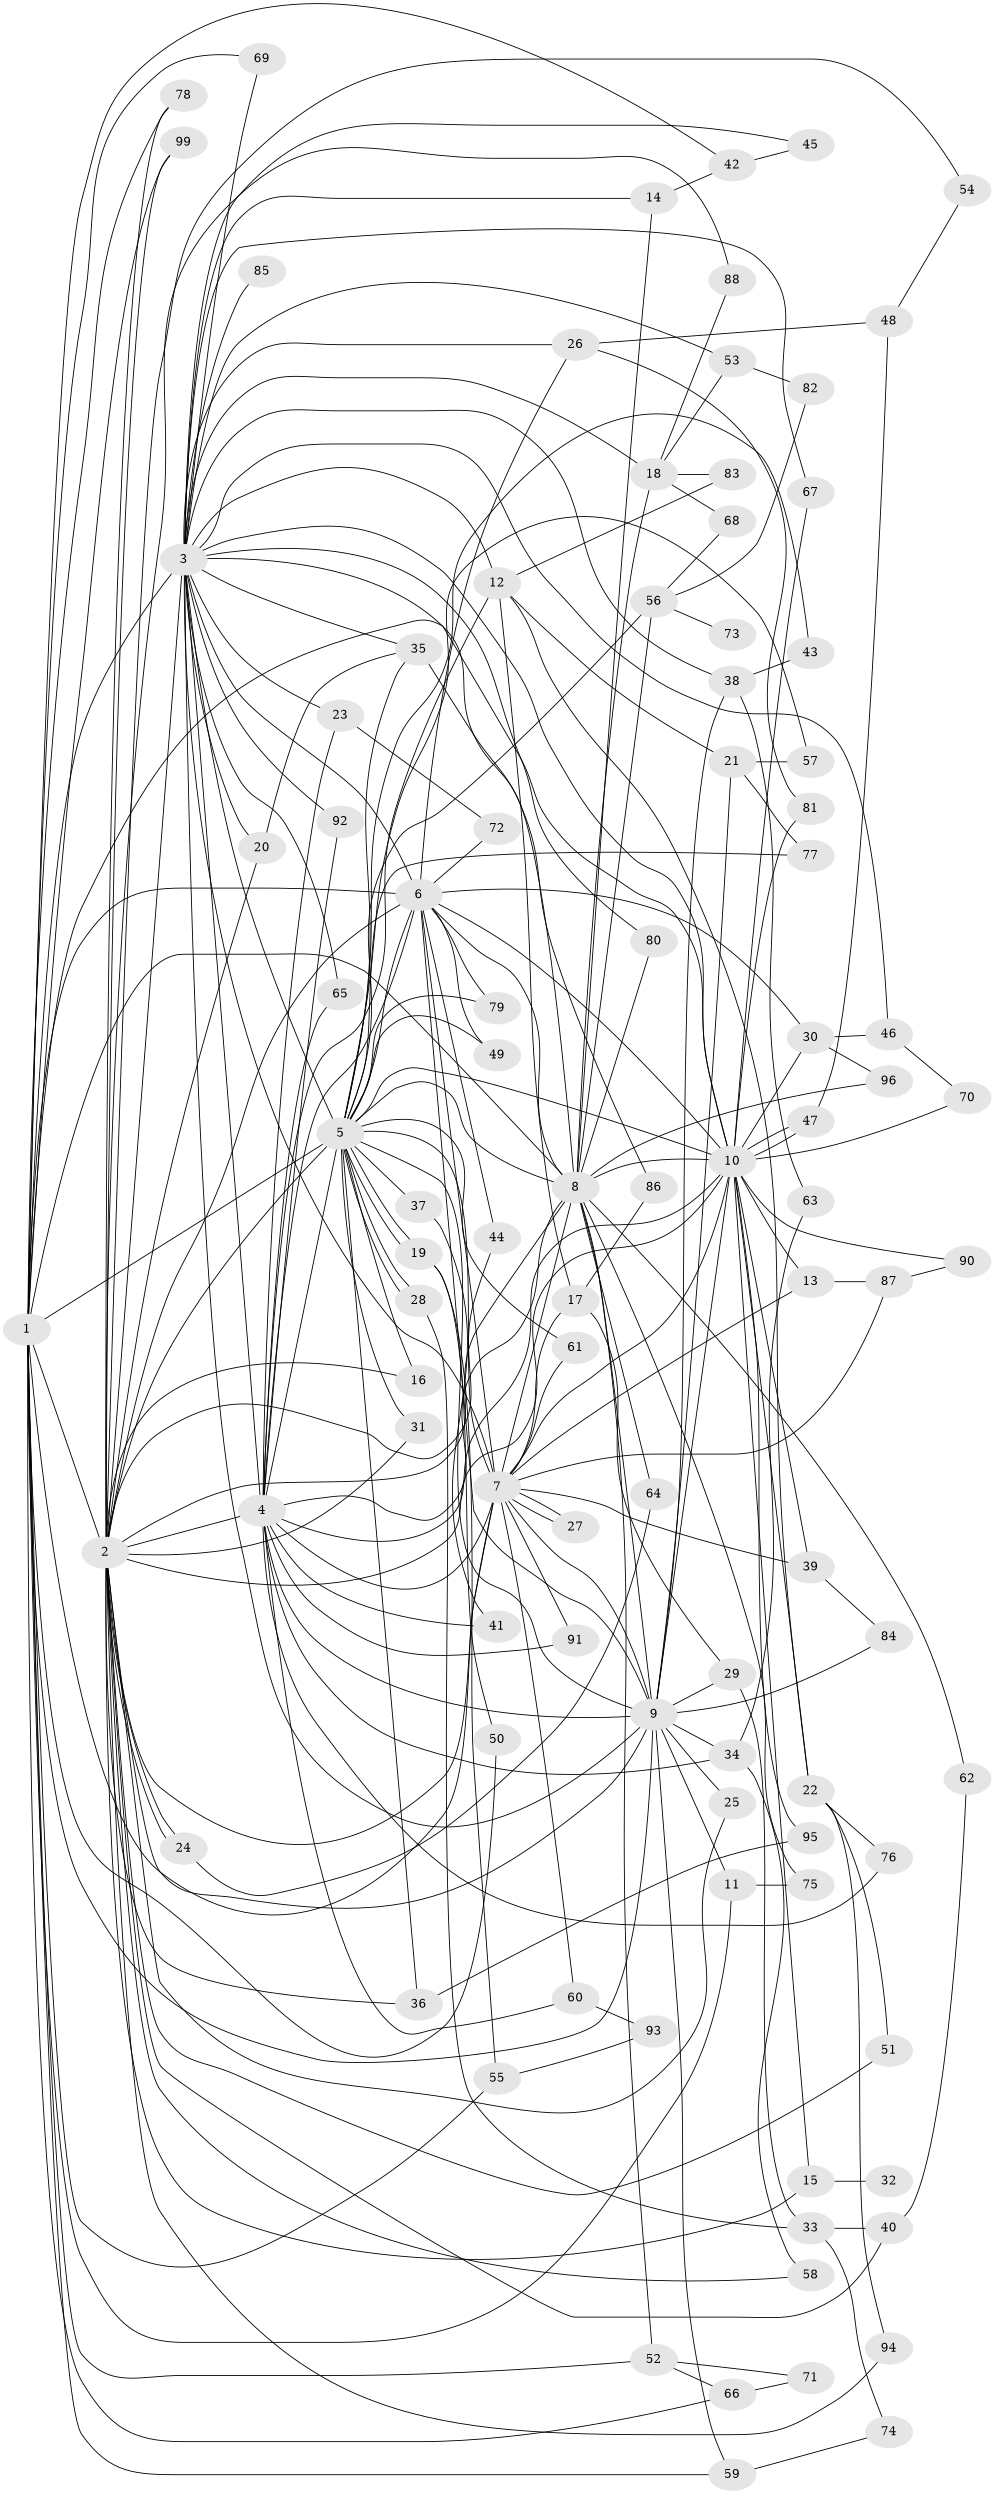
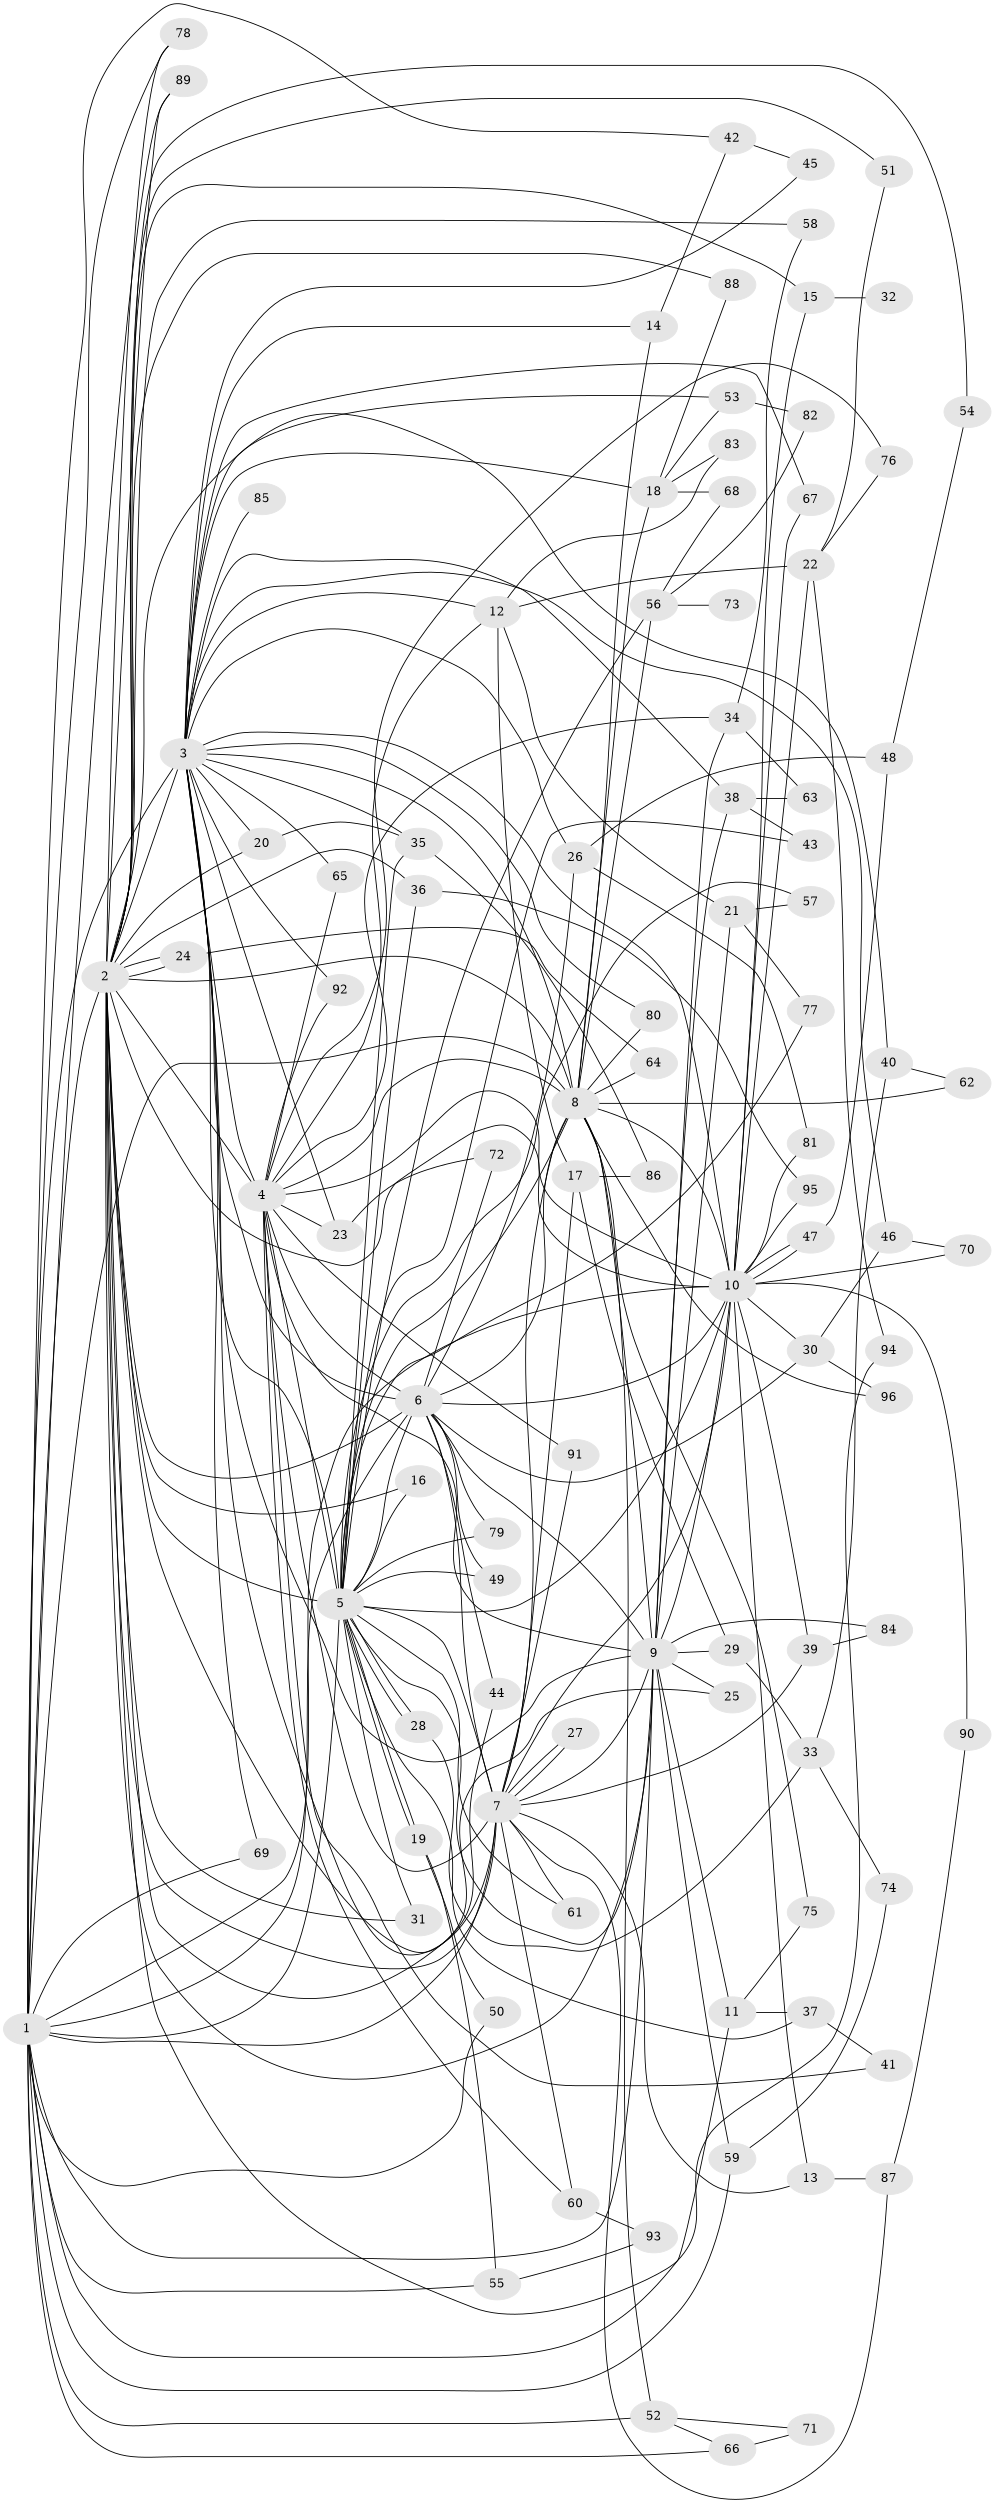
node "99": label "99" -> "89"
edge "11" -- "37": added
